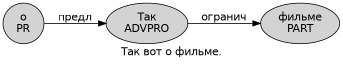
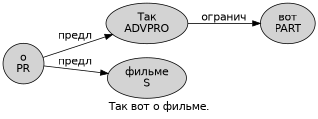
node "фильме PART": label "фильме PART" -> "вот PART"
node "фильме S": added
